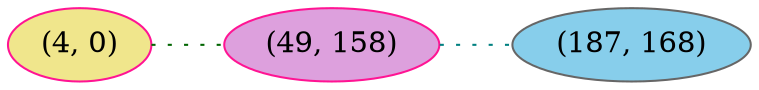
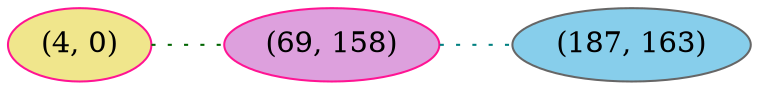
node "(49, 158)": label "(49, 158)" -> "(69, 158)"
node "(187, 168)": label "(187, 168)" -> "(187, 163)"
